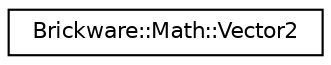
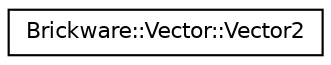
node "Brickware::Math::Vector2": label "Brickware::Math::Vector2" -> "Brickware::Vector::Vector2"
